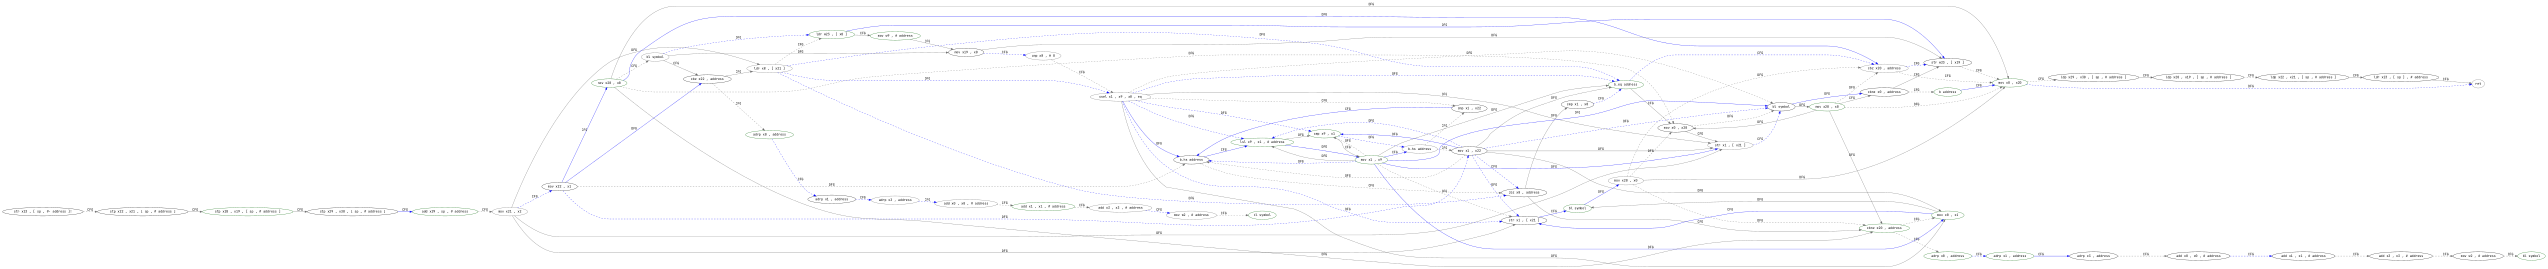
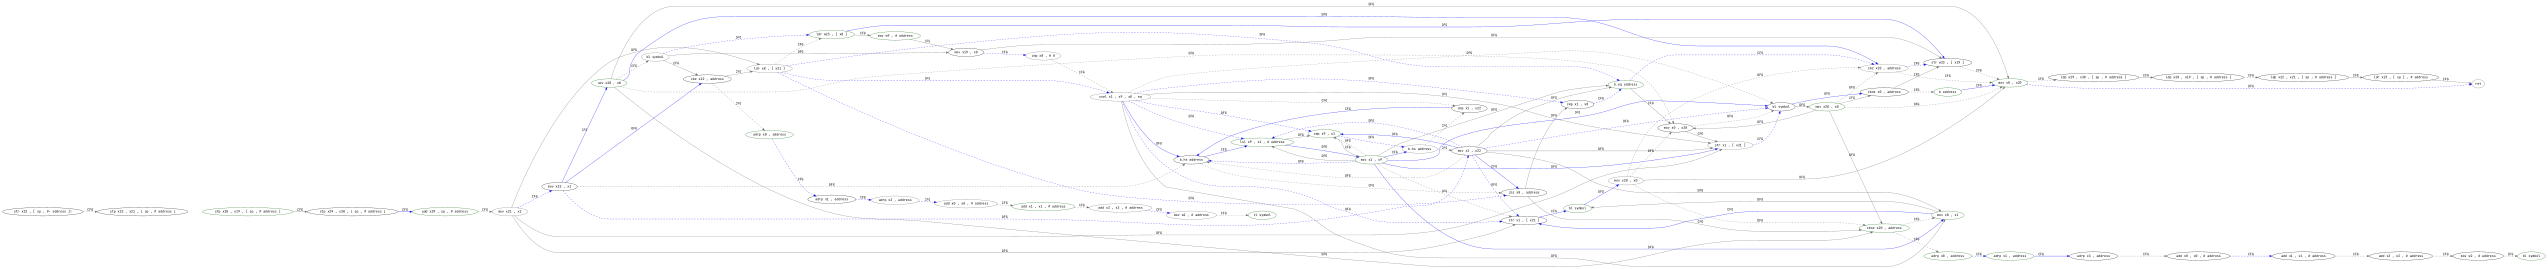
edge "csel x1 , x9 , x8 , eq" -> "b.eq address": now "csel x1 , x9 , x8 , eq" -> "cmp x1 , x8"
edge "mov x1 , x22" -> "cbz x8 , address": style dashed -> solid
edge "stp x22 , x21 , [ sp , # address ]" -> "stp x20 , x19 , [ sp , # address ]": removed, label "CFG"
